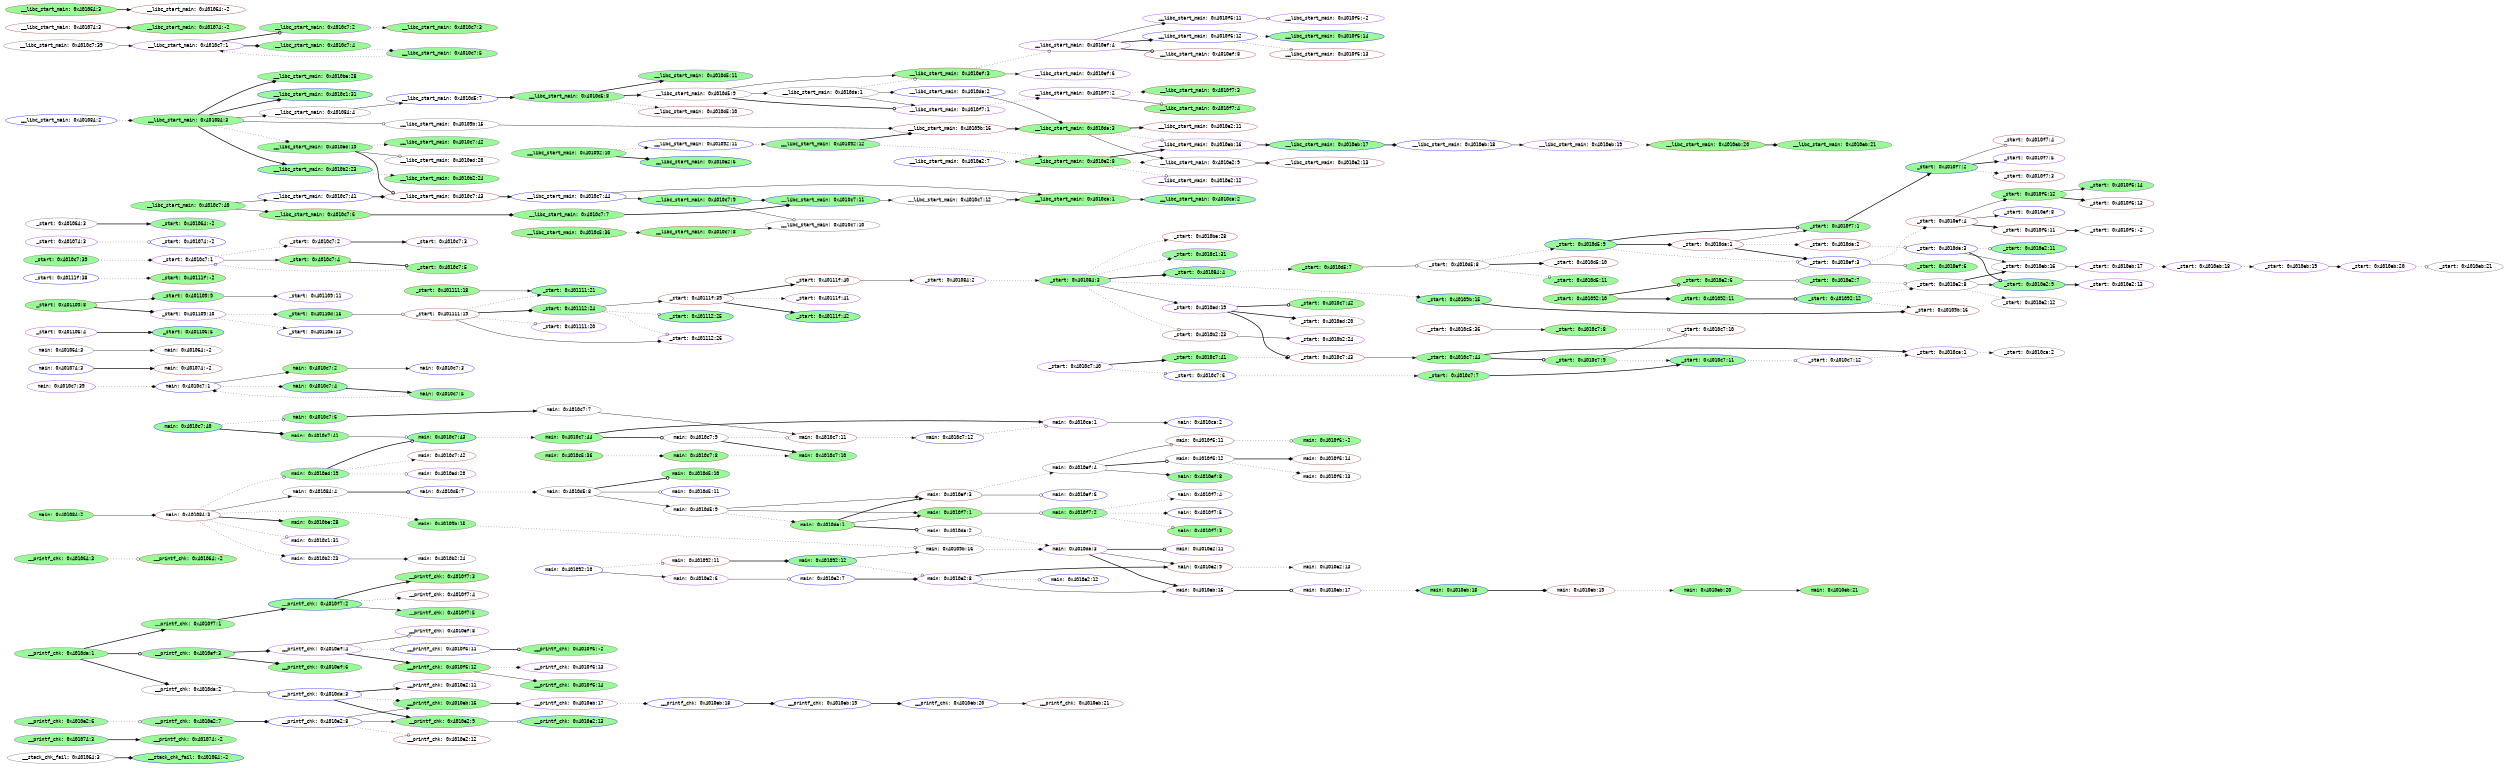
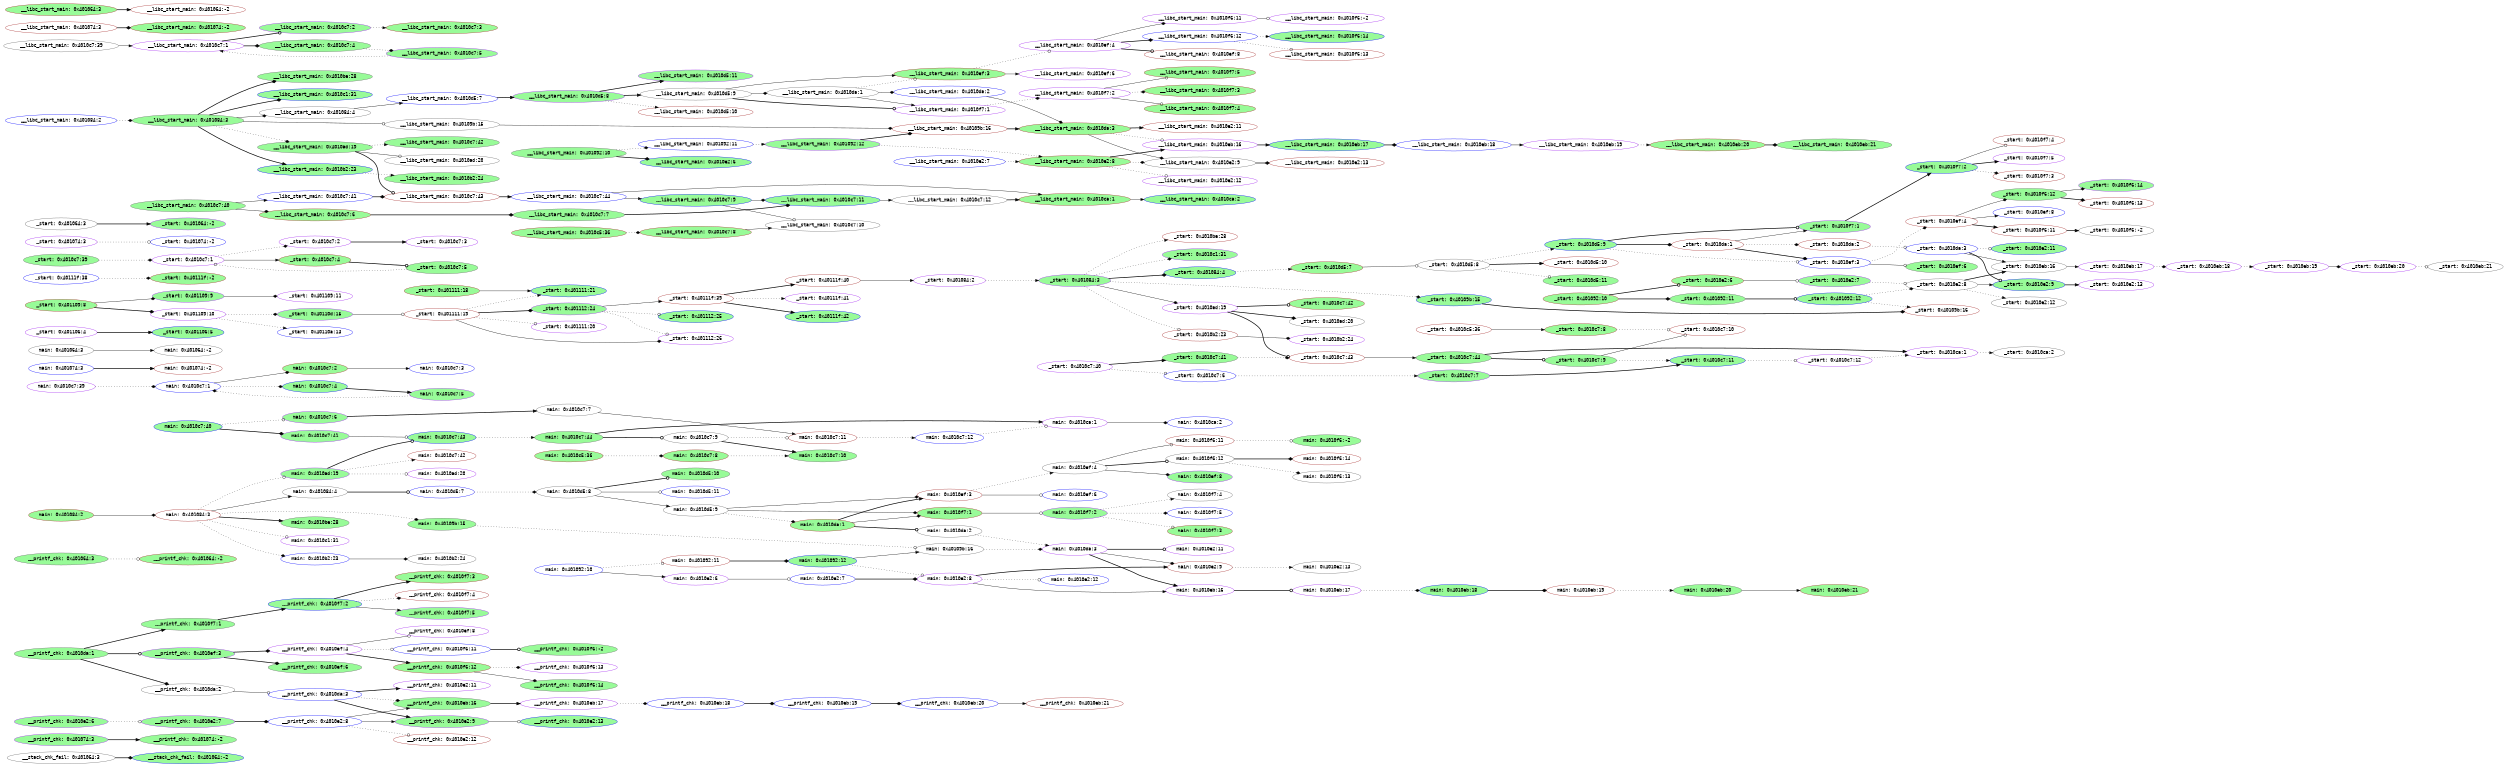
node "__libc_start_main: 0x4010f7:5": added
